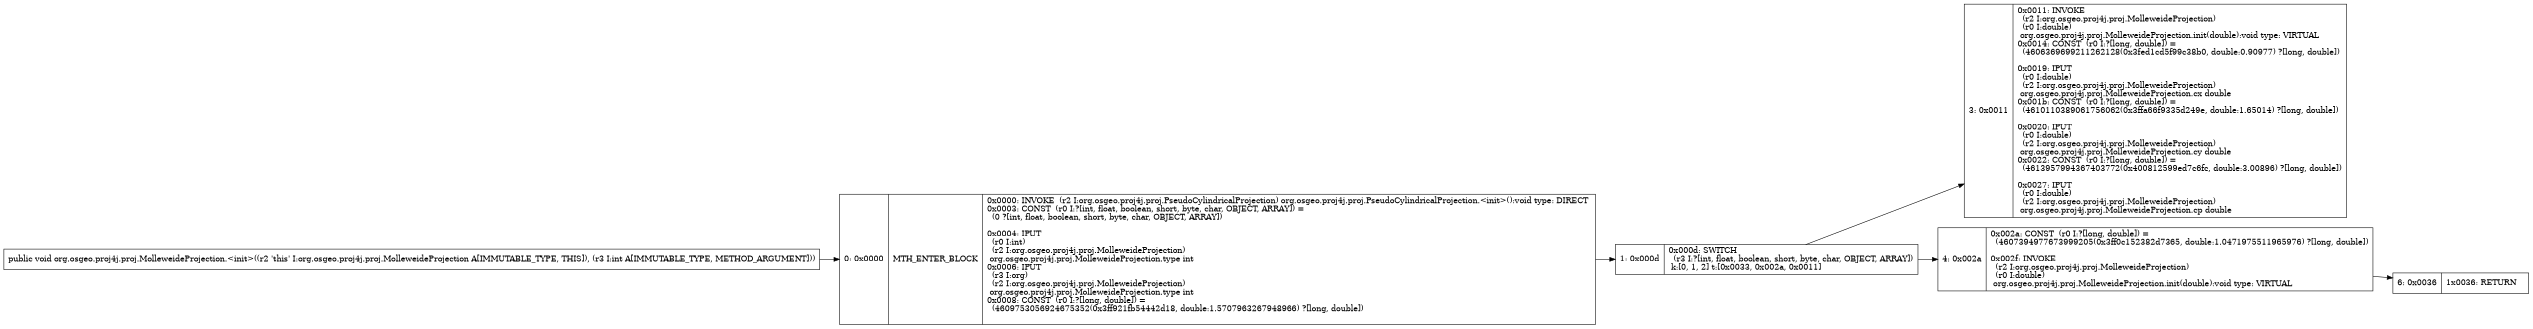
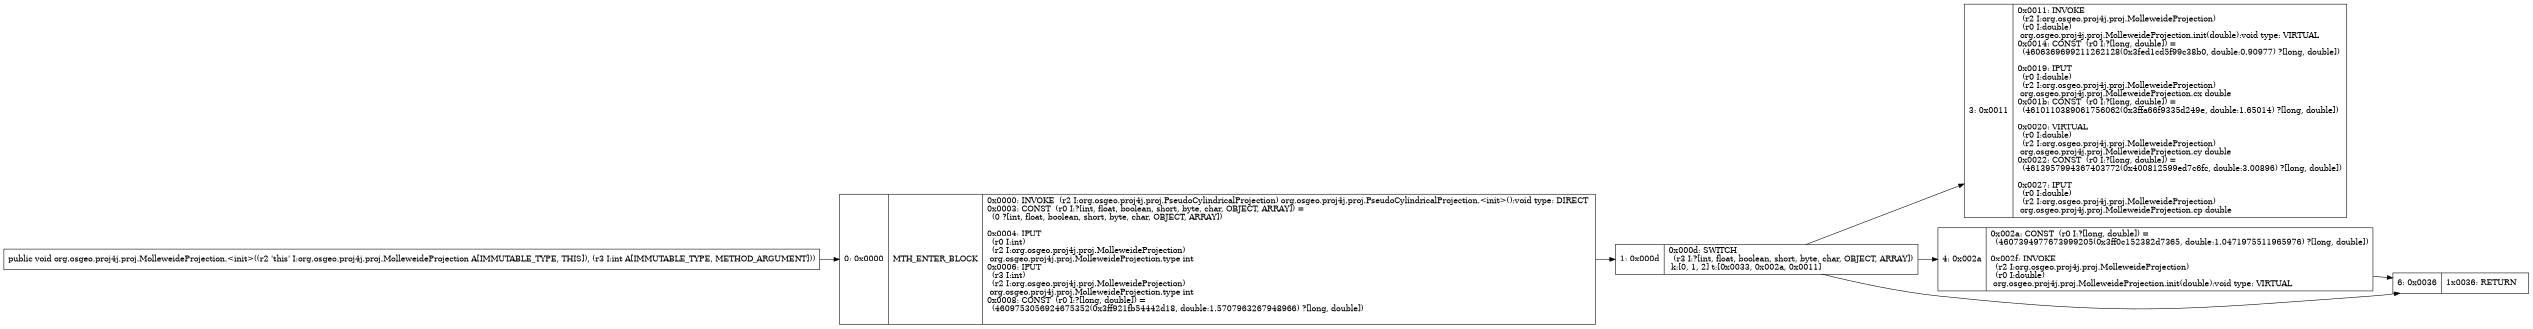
node "3: 0x0011": text "0x0020: IPUT" -> "0x0020: VIRTUAL"
node "0: 0x0000": text "(r3 I:org)" -> "(r3 I:int)"
edge "1: 0x000d" -> "6: 0x0036": added
